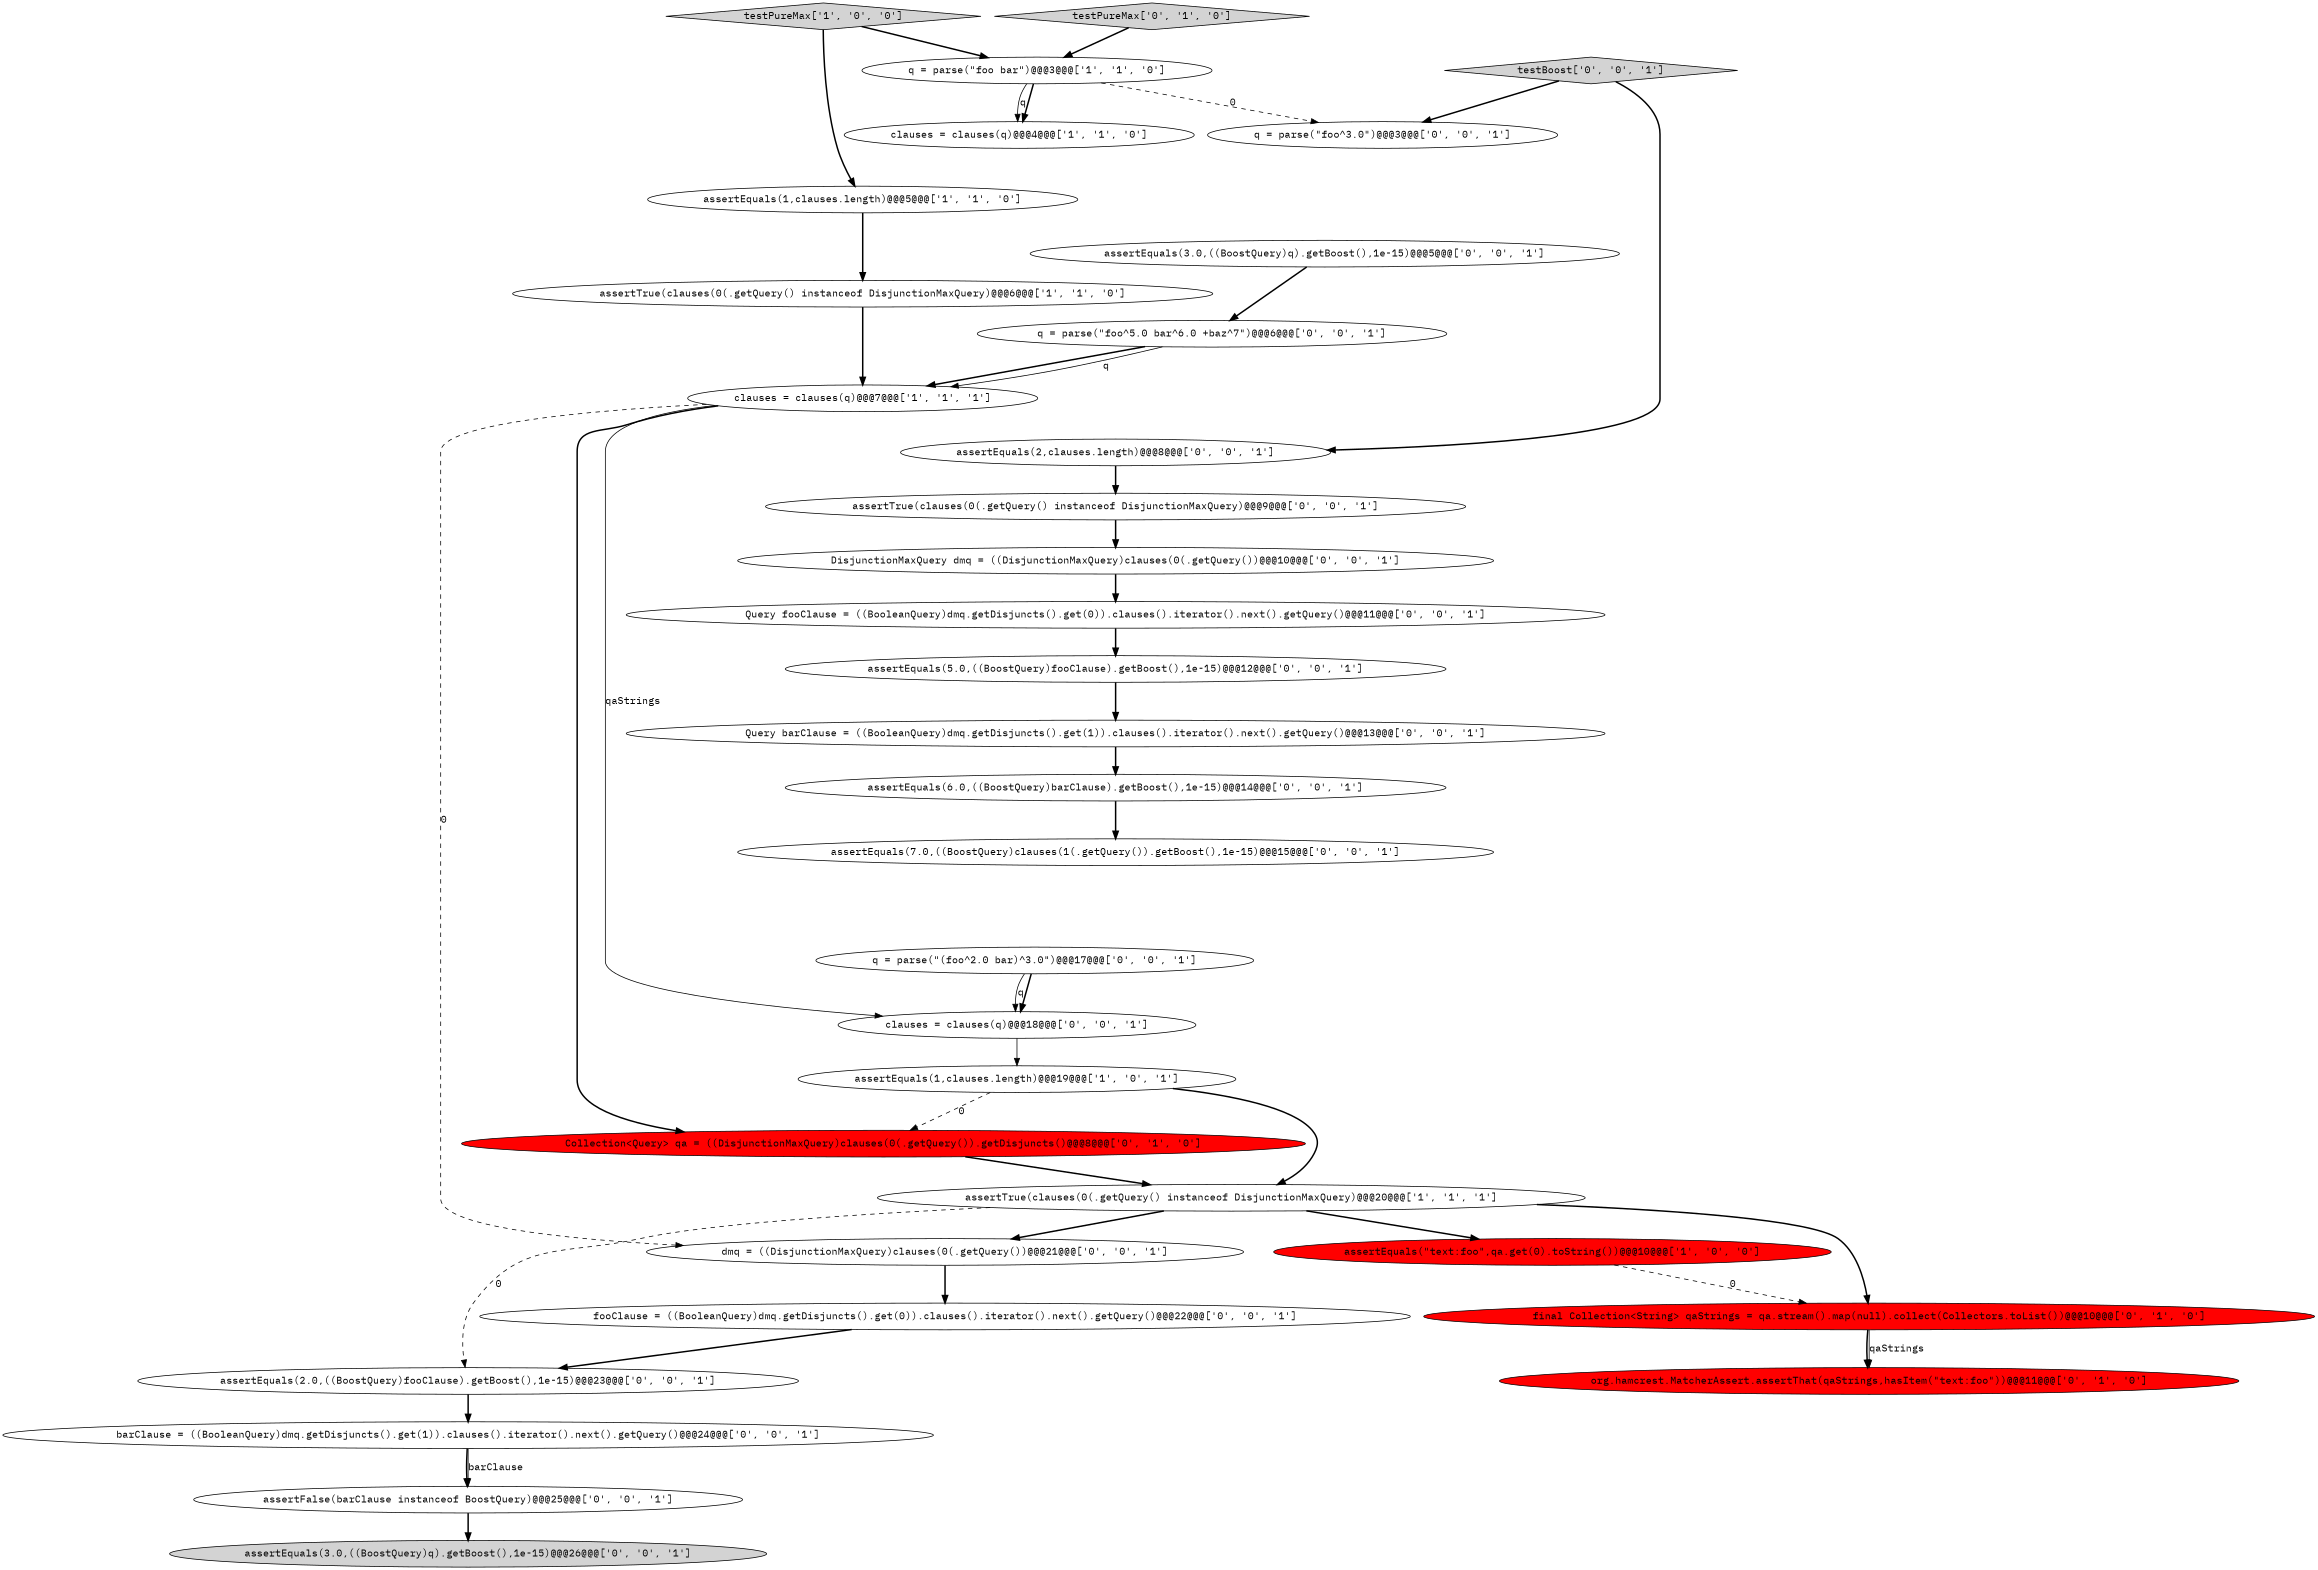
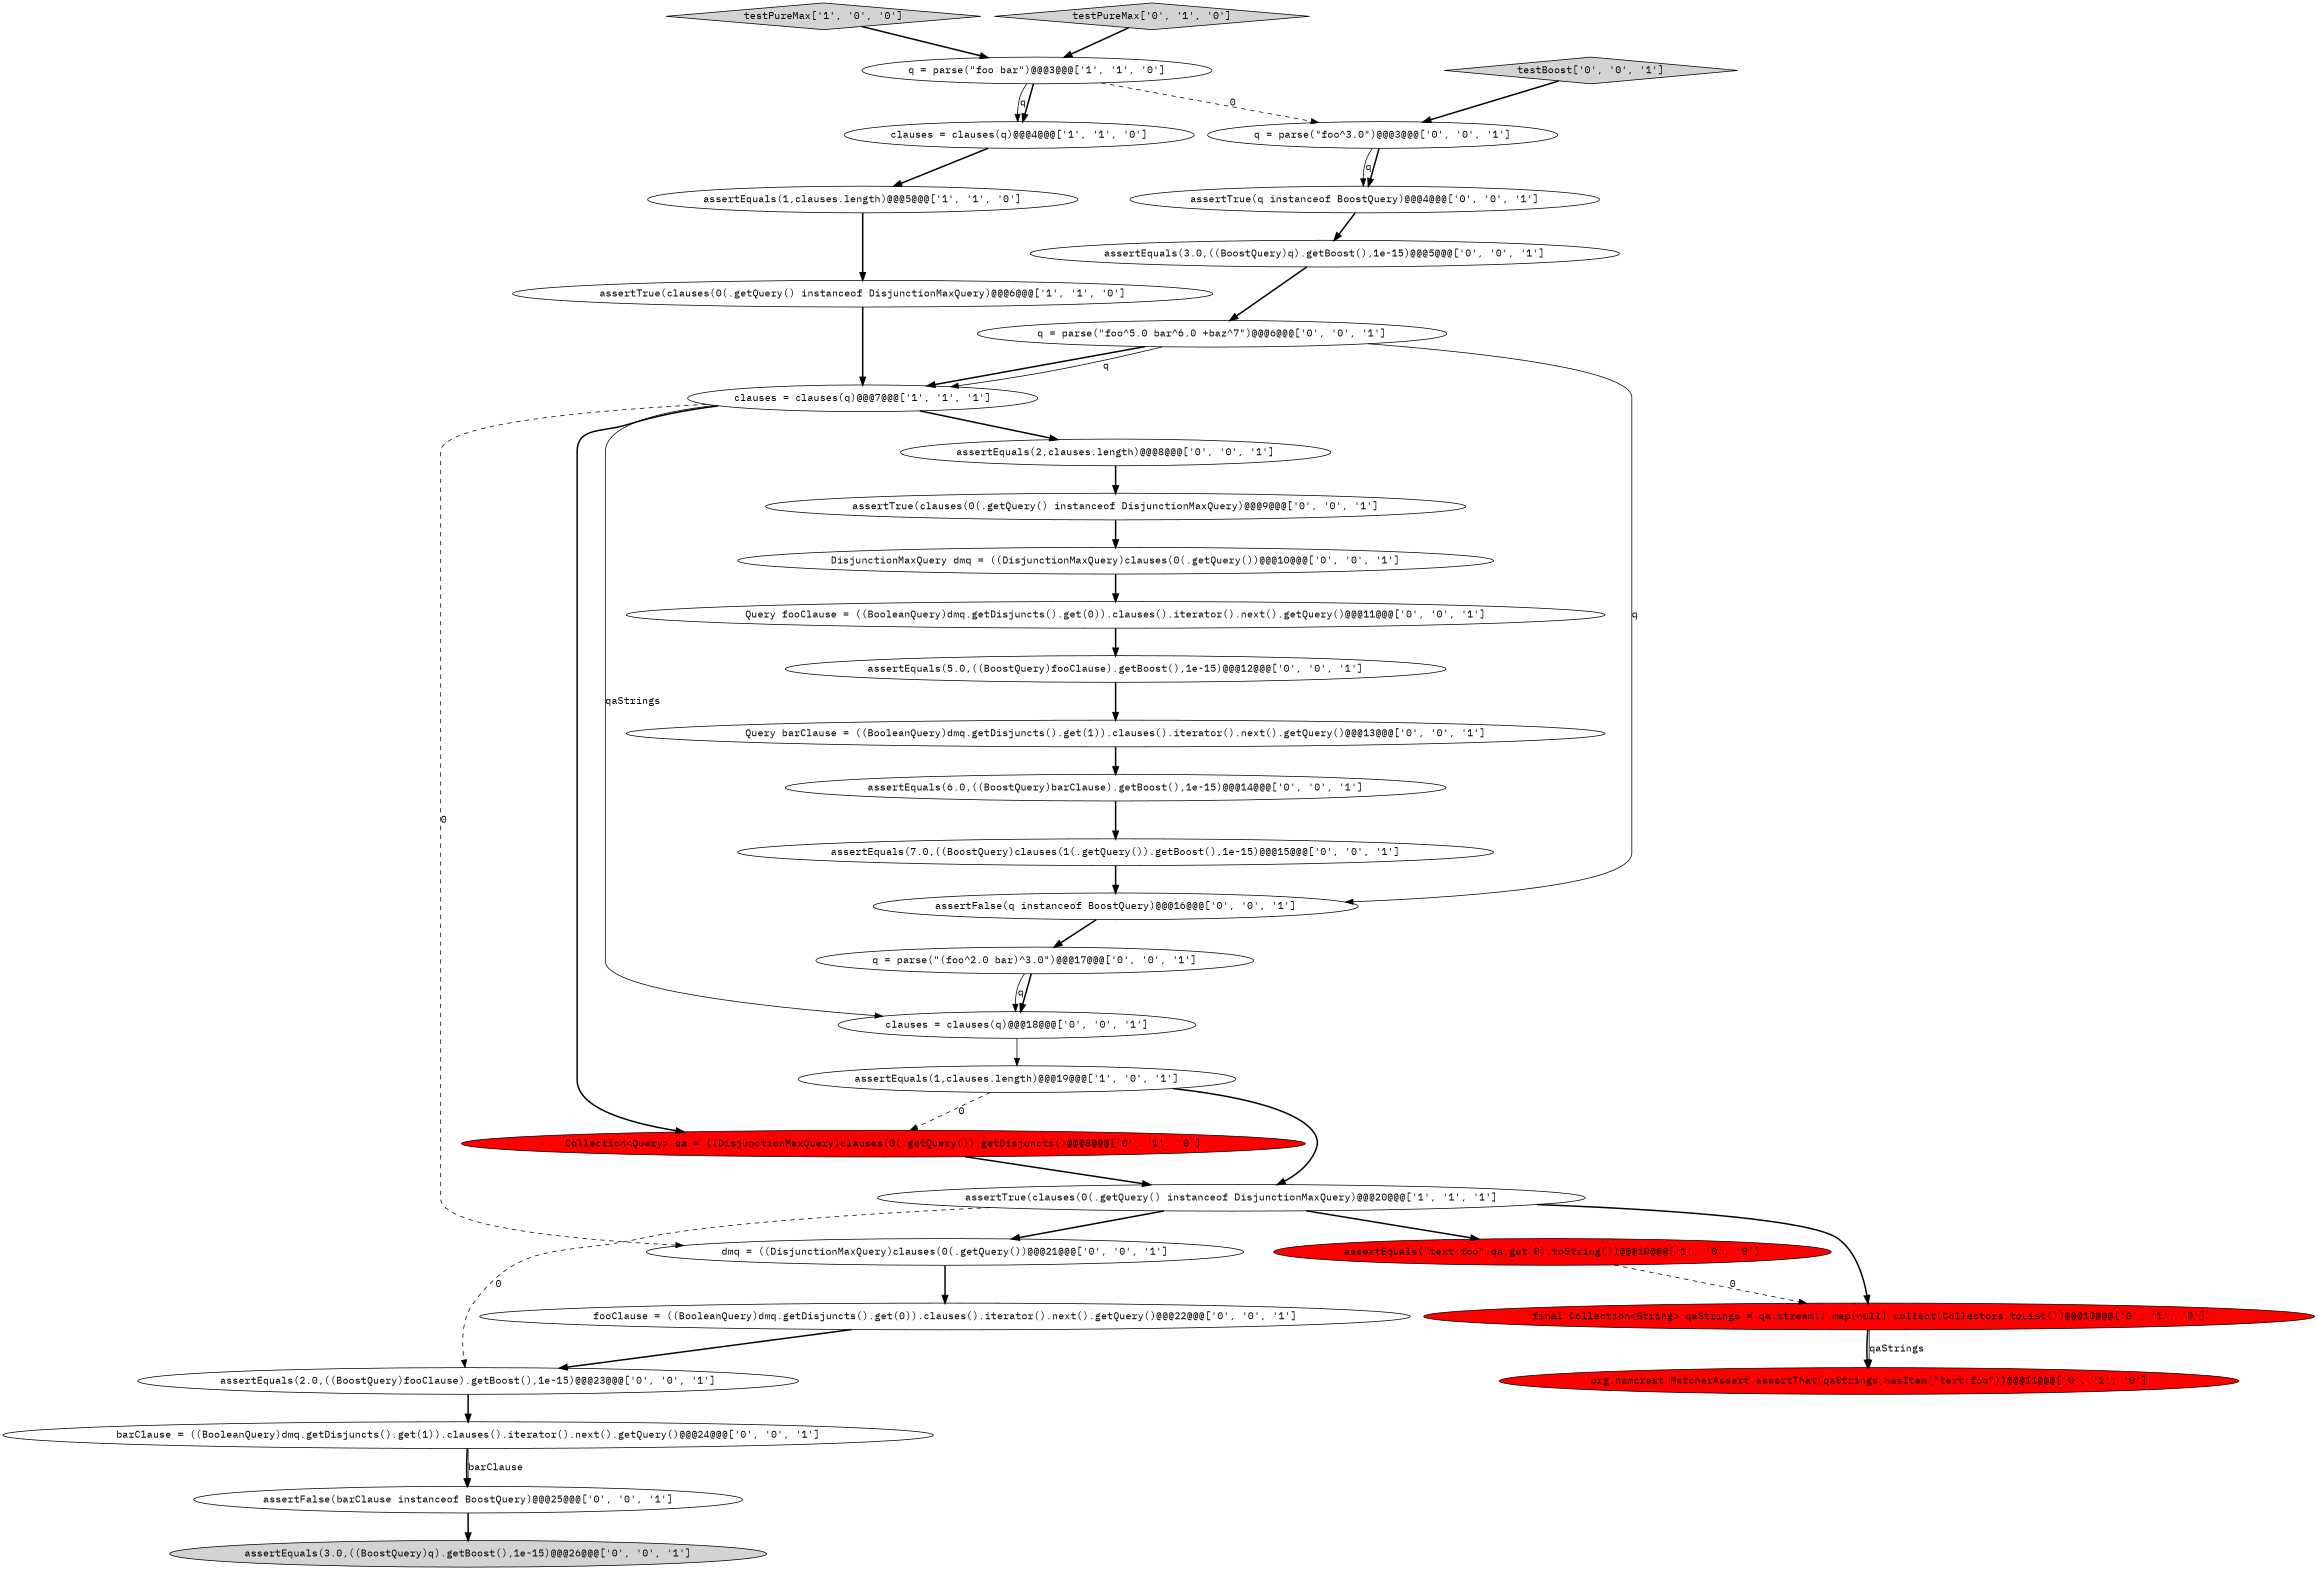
edge "testPureMax['1', '0', '0']" -> "assertEquals(1,clauses.length)@@@5@@@['1', '1', '0']": now "clauses = clauses(q)@@@4@@@['1', '1', '0']" -> "assertEquals(1,clauses.length)@@@5@@@['1', '1', '0']"
node "assertTrue(q instanceof BoostQuery)@@@4@@@['0', '0', '1']": added
edge "testBoost['0', '0', '1']" -> "assertEquals(2,clauses.length)@@@8@@@['0', '0', '1']": now "clauses = clauses(q)@@@7@@@['1', '1', '1']" -> "assertEquals(2,clauses.length)@@@8@@@['0', '0', '1']"
node "assertFalse(q instanceof BoostQuery)@@@16@@@['0', '0', '1']": added
